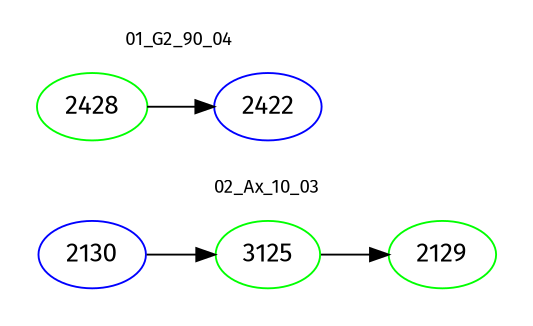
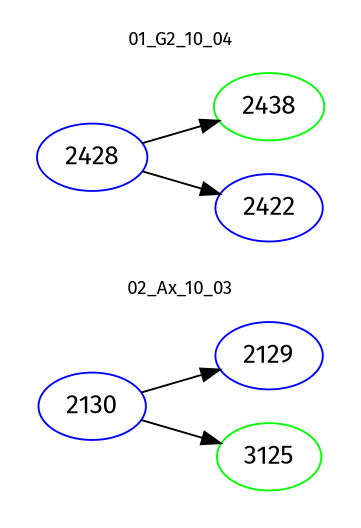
cluster "01_G2_90_04": label "01_G2_90_04" -> "01_G2_10_04"
node "2428": color green -> blue
node "2438": added
edge "3125" -> "2129": now "2130" -> "2129"
node "2129": color green -> blue
